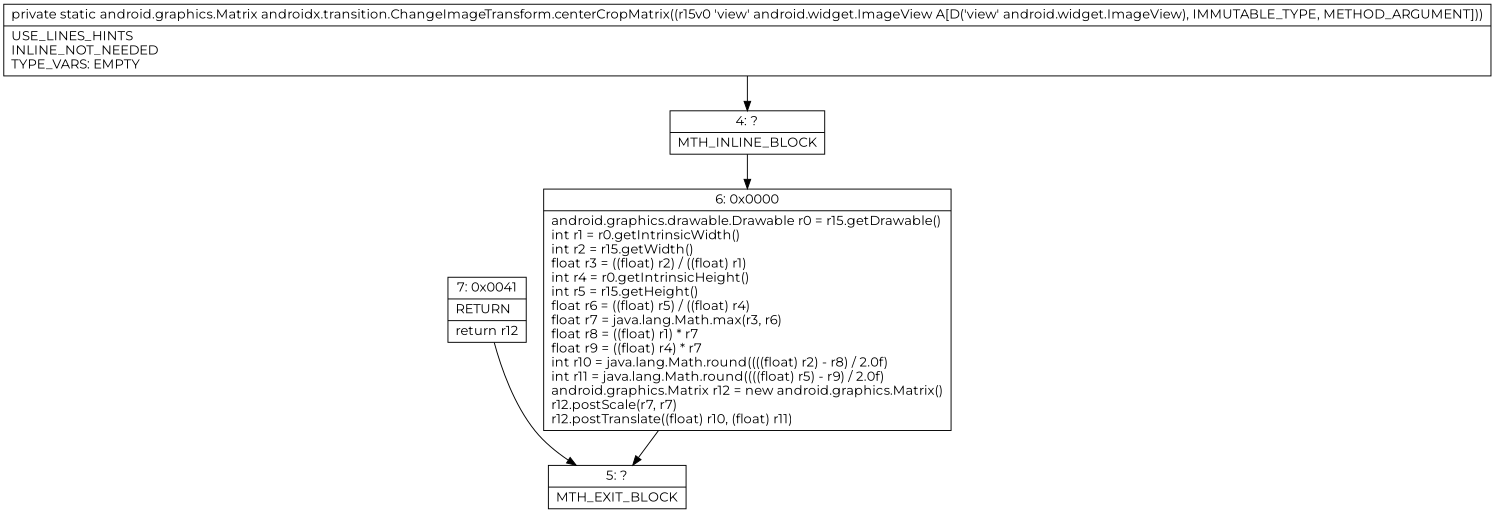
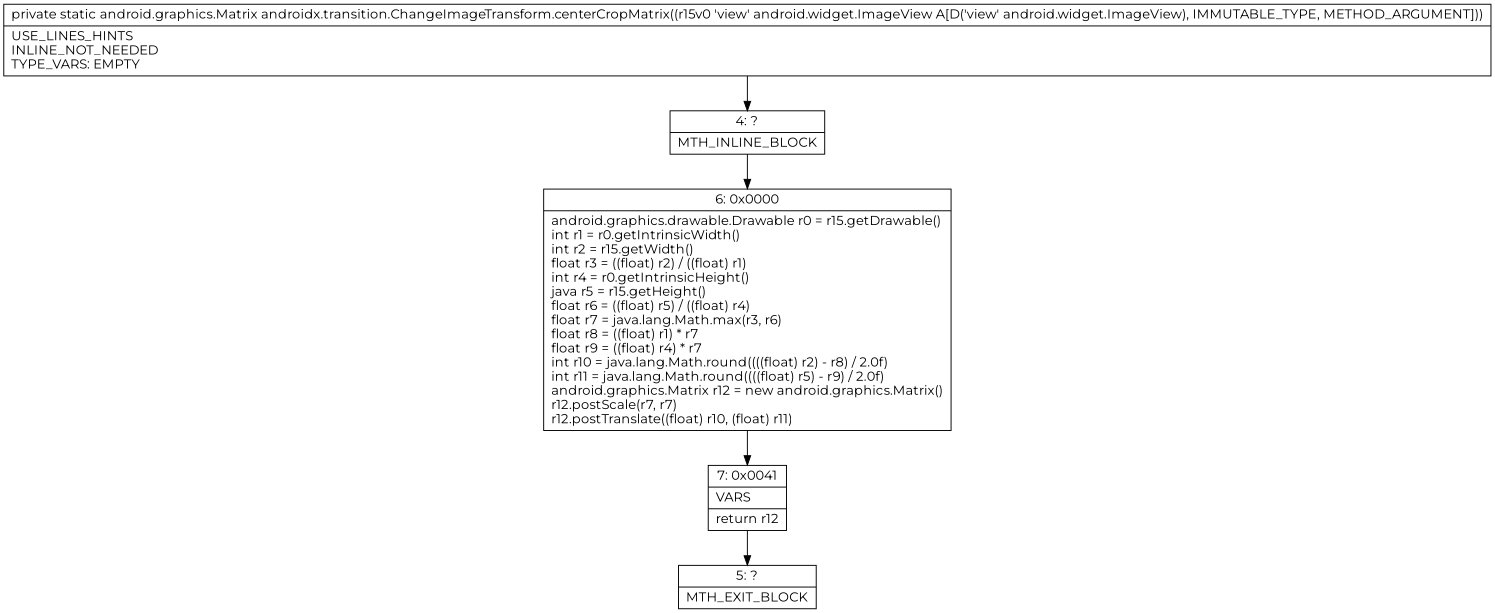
node "6: 0x0000": text "int r5 = r15.getHeight()" -> "java r5 = r15.getHeight()"
node "7: 0x0041": text "RETURN" -> "VARS"
edge "6: 0x0000" -> "5: ?": now "6: 0x0000" -> "7: 0x0041"
